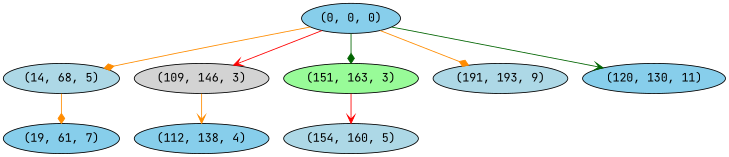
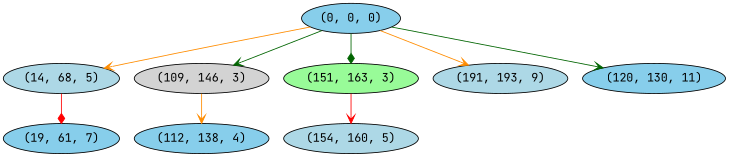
edge "(0, 0, 0)" -> "(14, 68, 5)": arrowhead diamond -> vee
edge "(0, 0, 0)" -> "(109, 146, 3)": color red -> darkgreen
edge "(0, 0, 0)" -> "(191, 193, 9)": arrowhead diamond -> vee
edge "(14, 68, 5)" -> "(19, 61, 7)": color darkorange -> red
